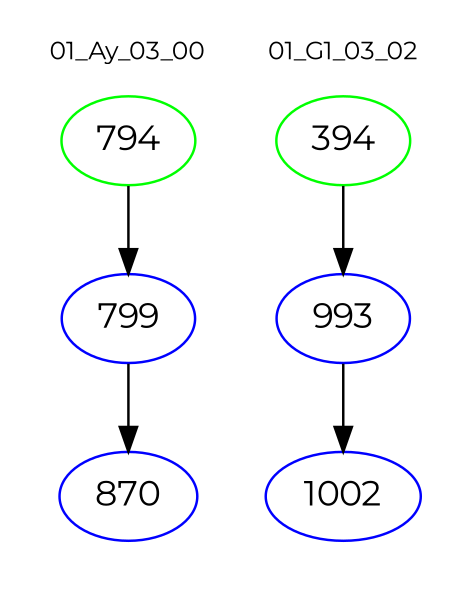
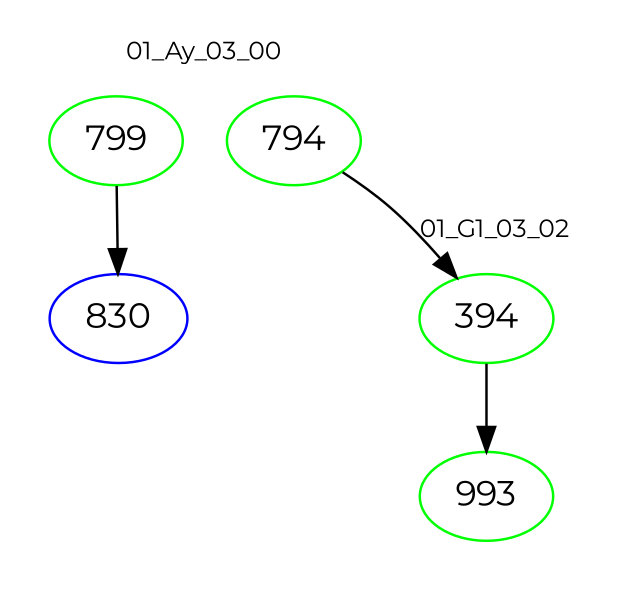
edge "794" -> "799": now "794" -> "394"
node "799": color blue -> green
node "993": color blue -> green
node "870": label "870" -> "830"
node "1002": removed
